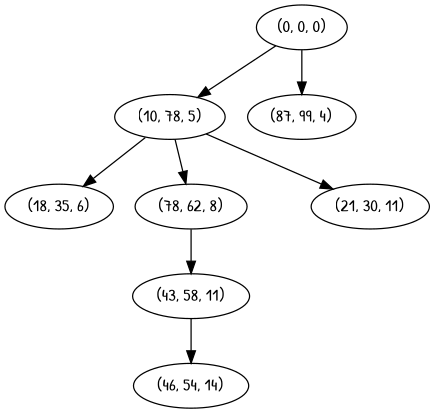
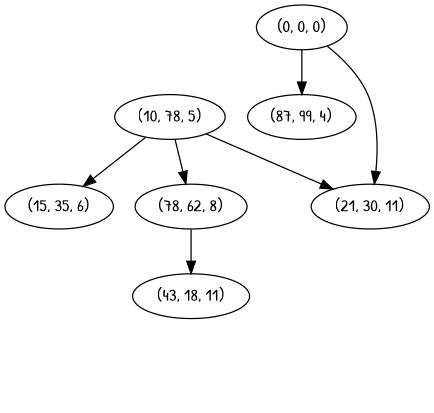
edge "(0, 0, 0)" -> "(10, 78, 5)": now "(0, 0, 0)" -> "(21, 30, 11)"
node "(18, 35, 6)": label "(18, 35, 6)" -> "(15, 35, 6)"
node "(43, 58, 11)": label "(43, 58, 11)" -> "(43, 18, 11)"
node "(46, 54, 14)": removed
